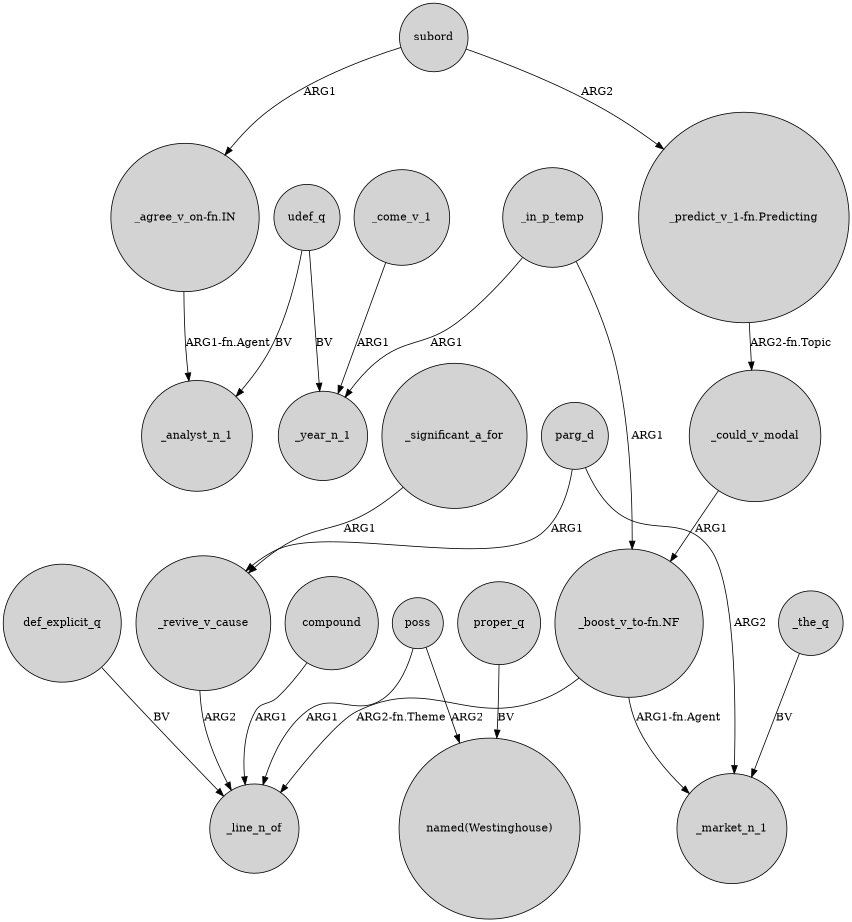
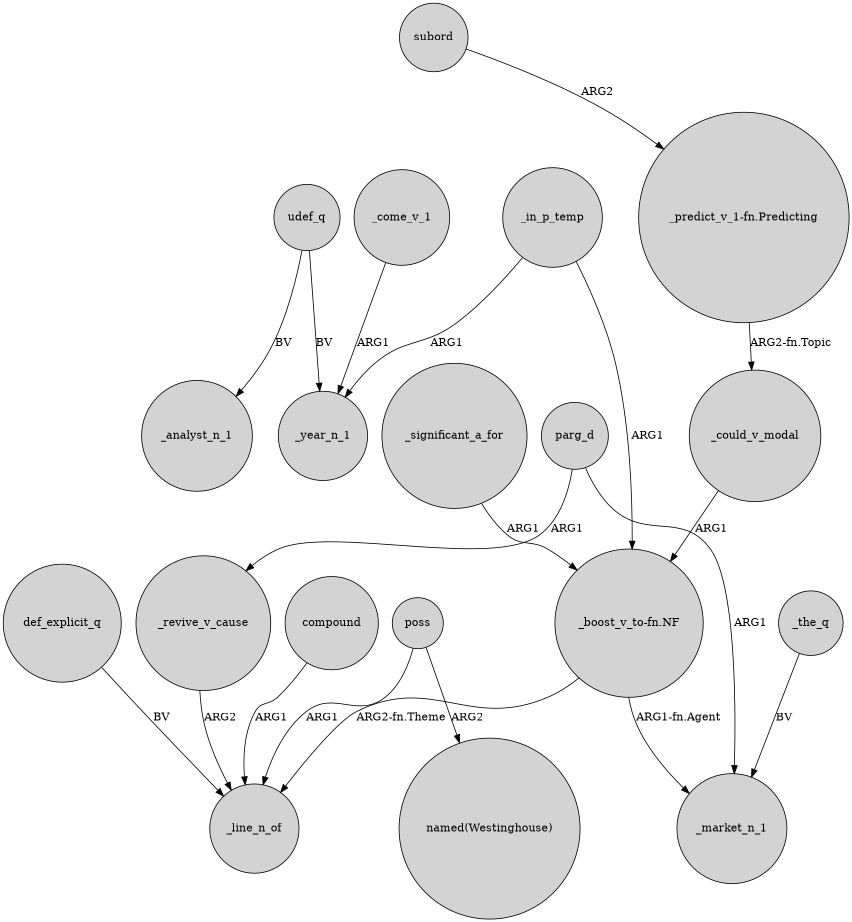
node "_agree_v_on-fn.IN": removed
edge "_significant_a_for" -> "_revive_v_cause": now "_significant_a_for" -> "_boost_v_to-fn.NF"
node "proper_q": removed
edge "parg_d" -> "_market_n_1": label "ARG2" -> "ARG1"
